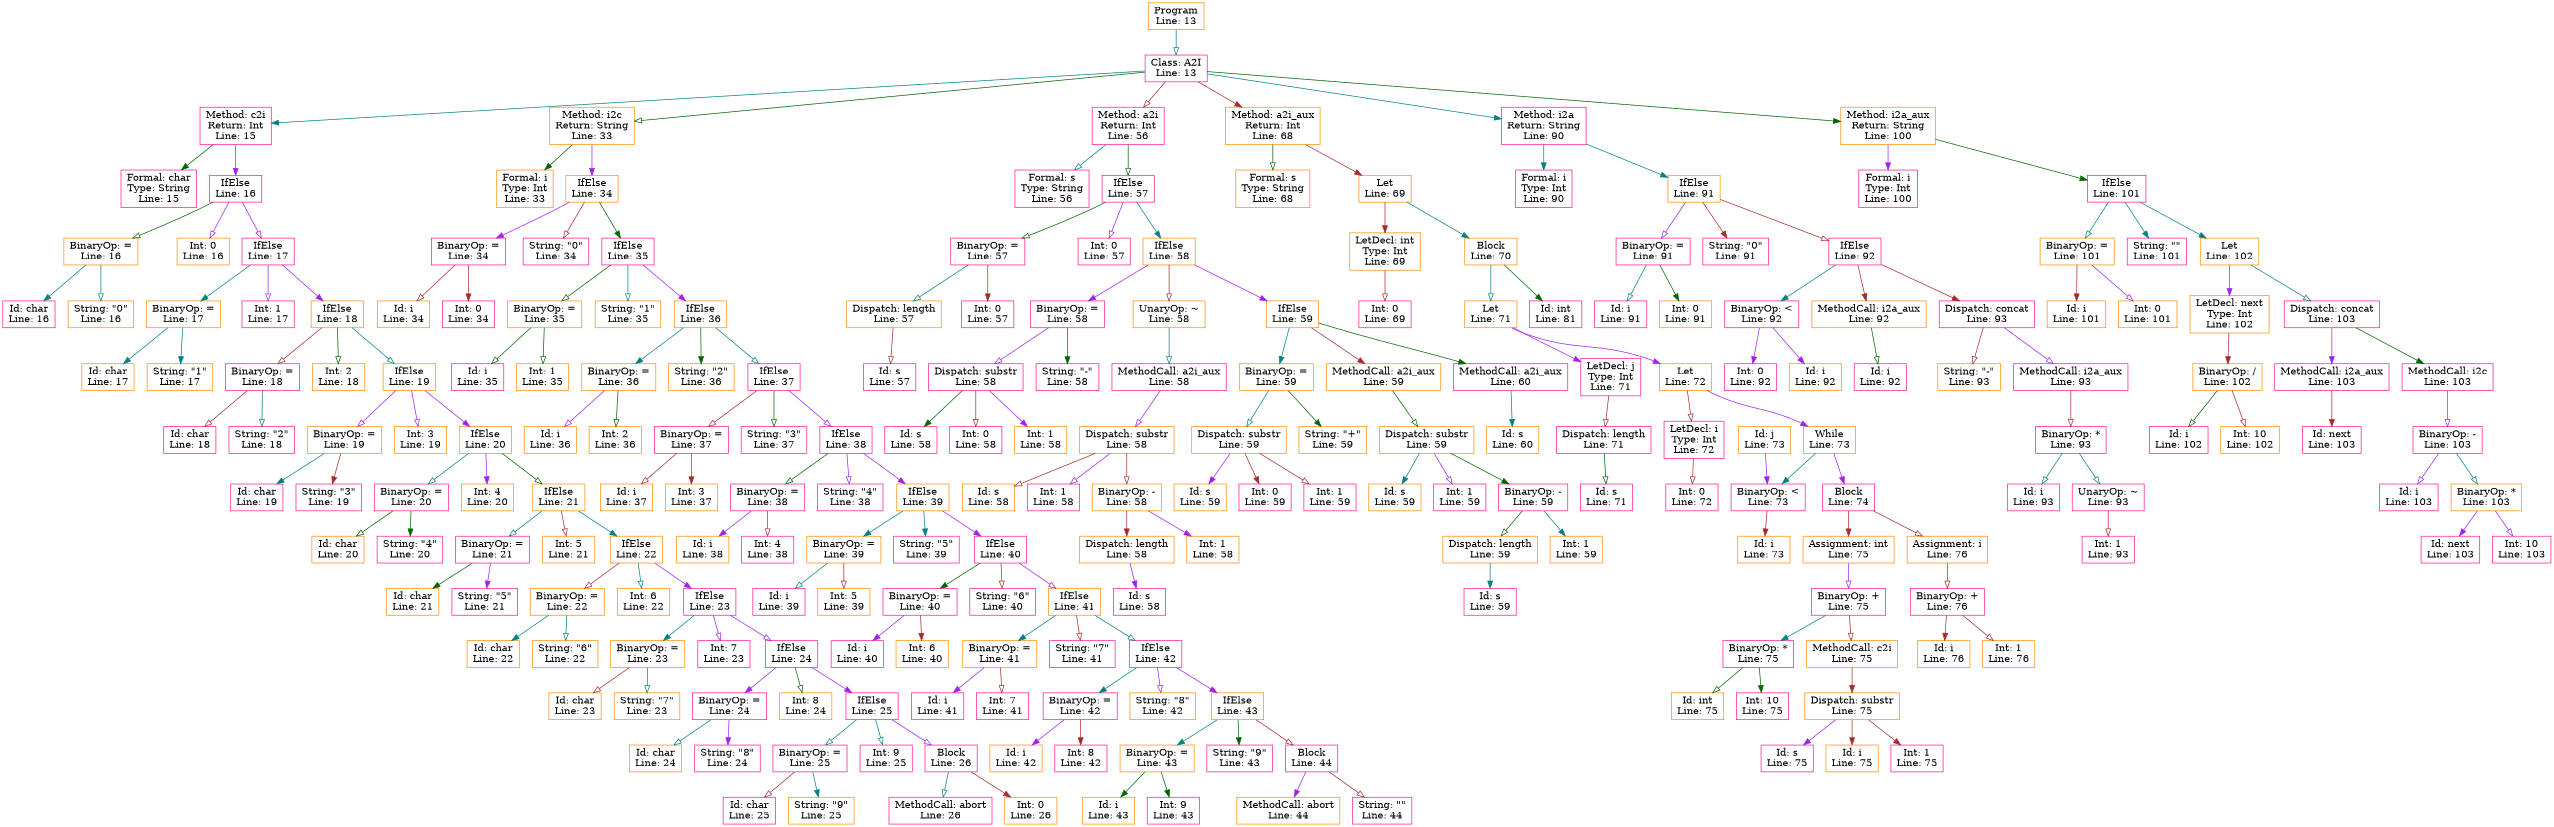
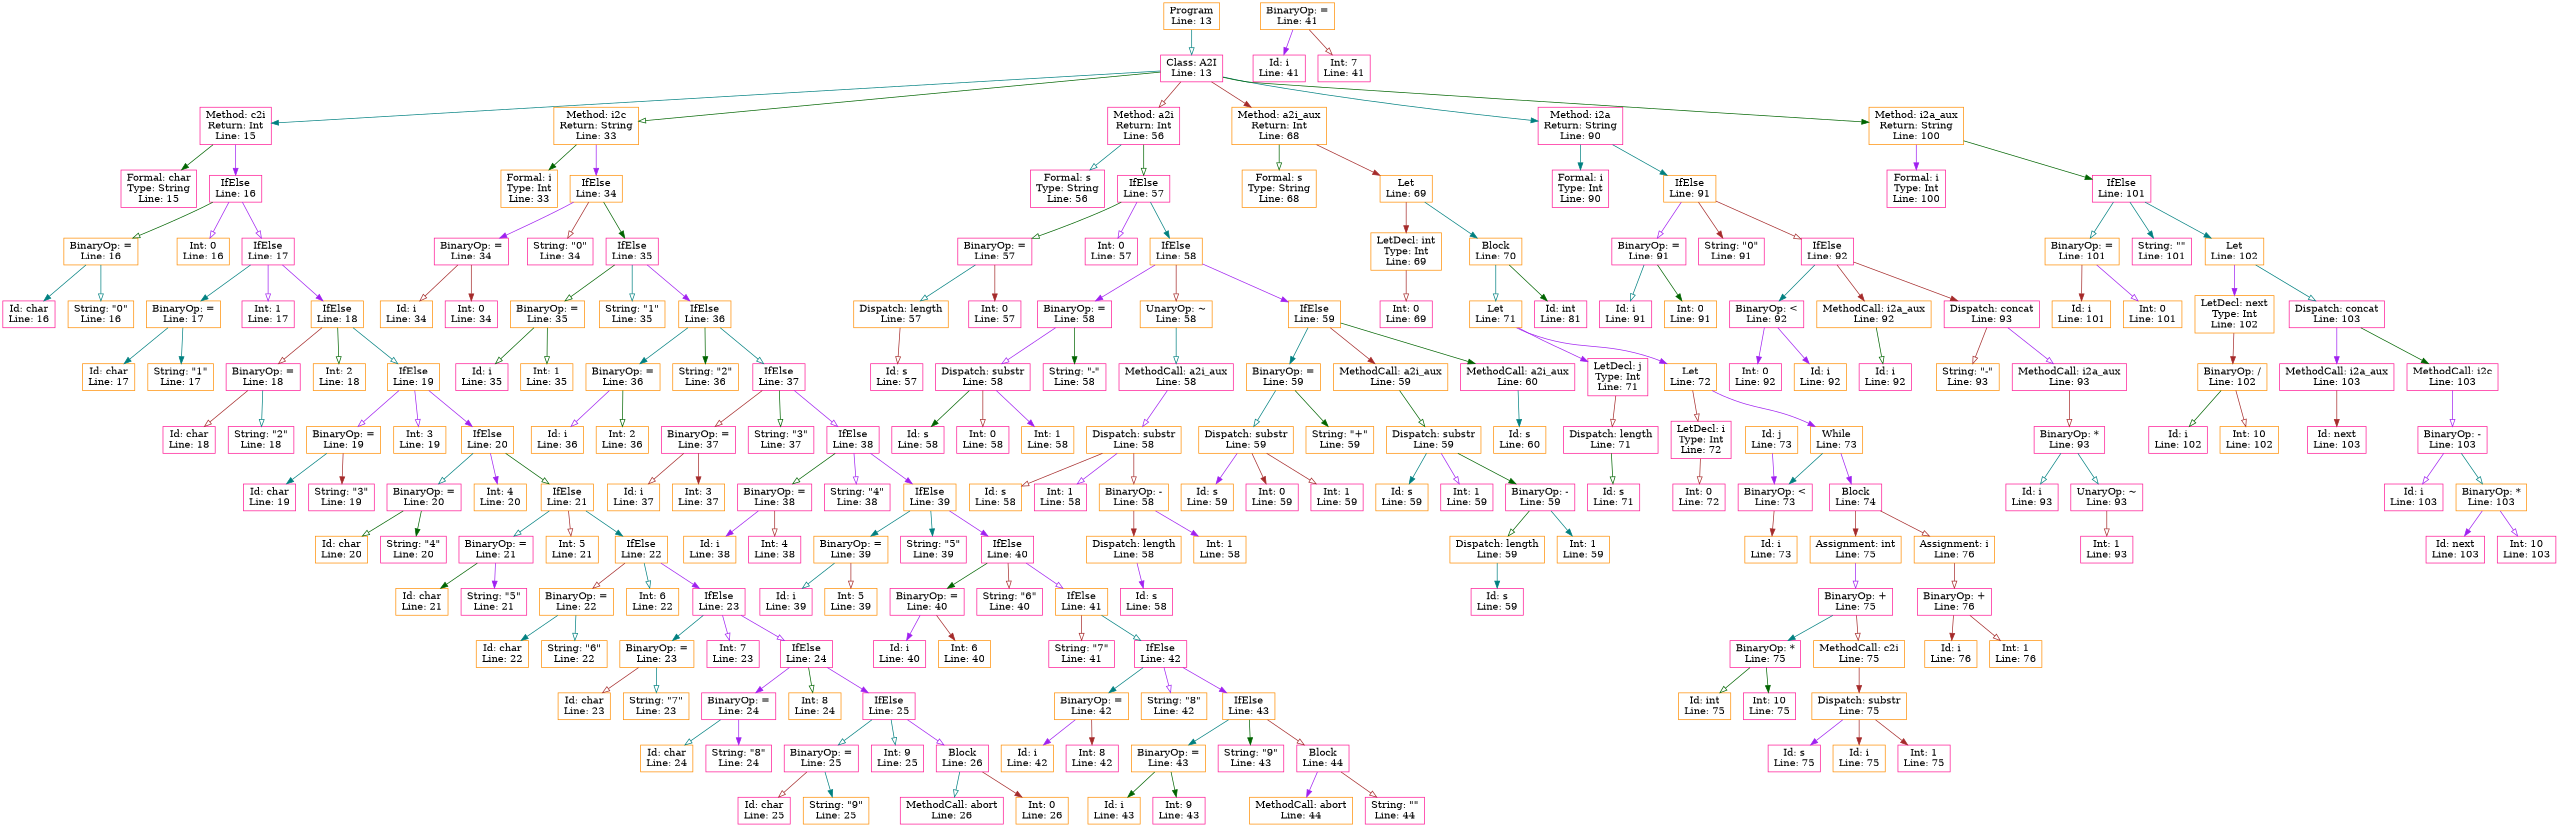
edge "IfElse Line: 41" -> "BinaryOp: = Line: 41": removed
node "BinaryOp: = Line: 42": color deeppink -> darkorange
